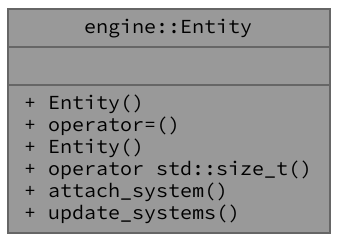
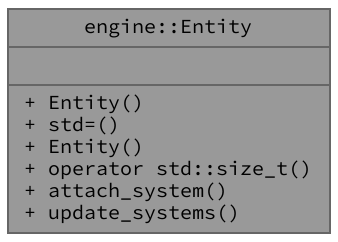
node "engine::Entity": text "+ operator=()" -> "+ std=()"
